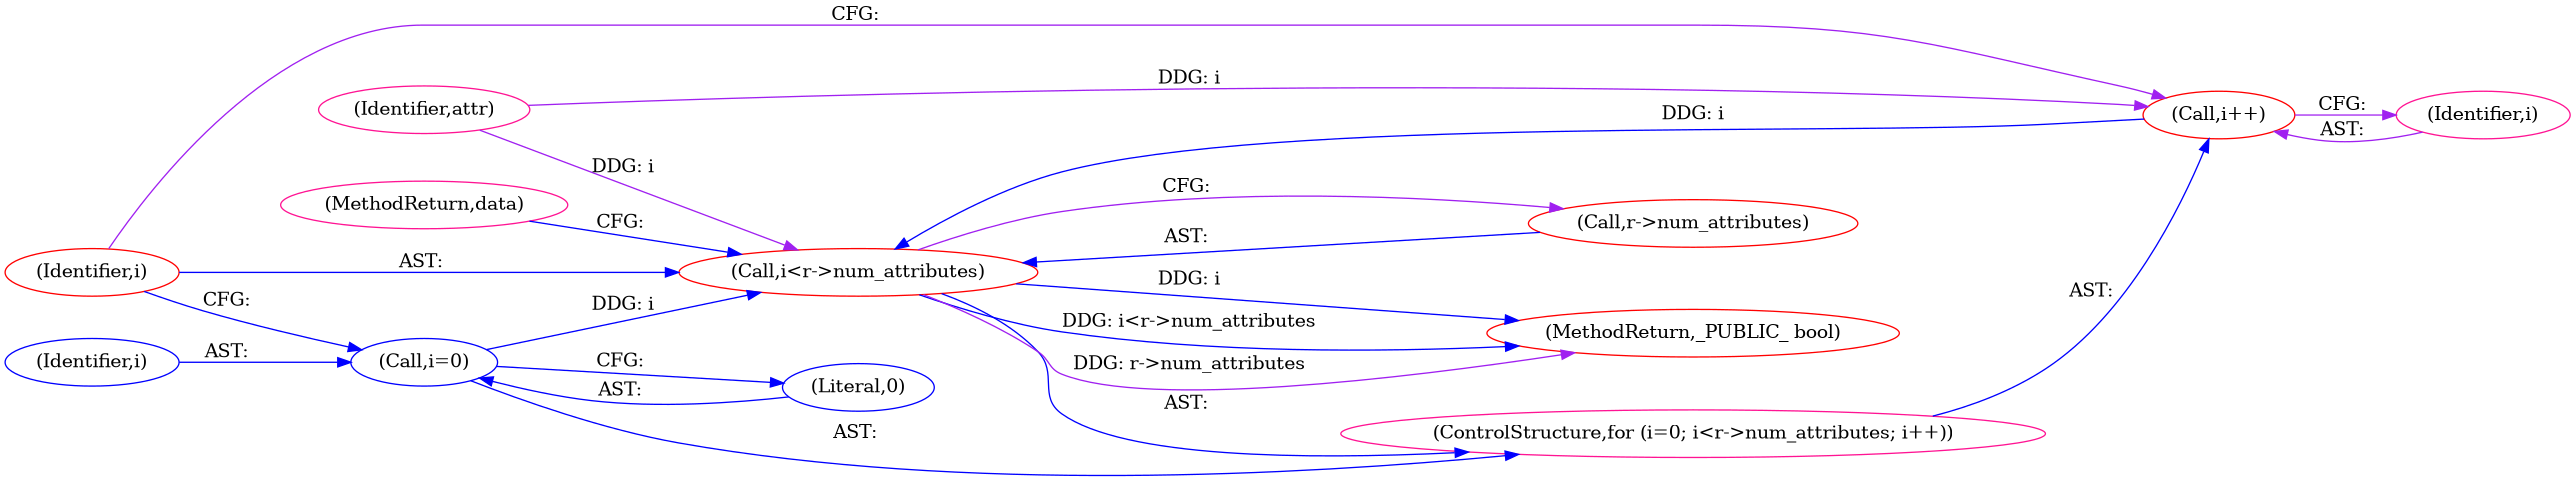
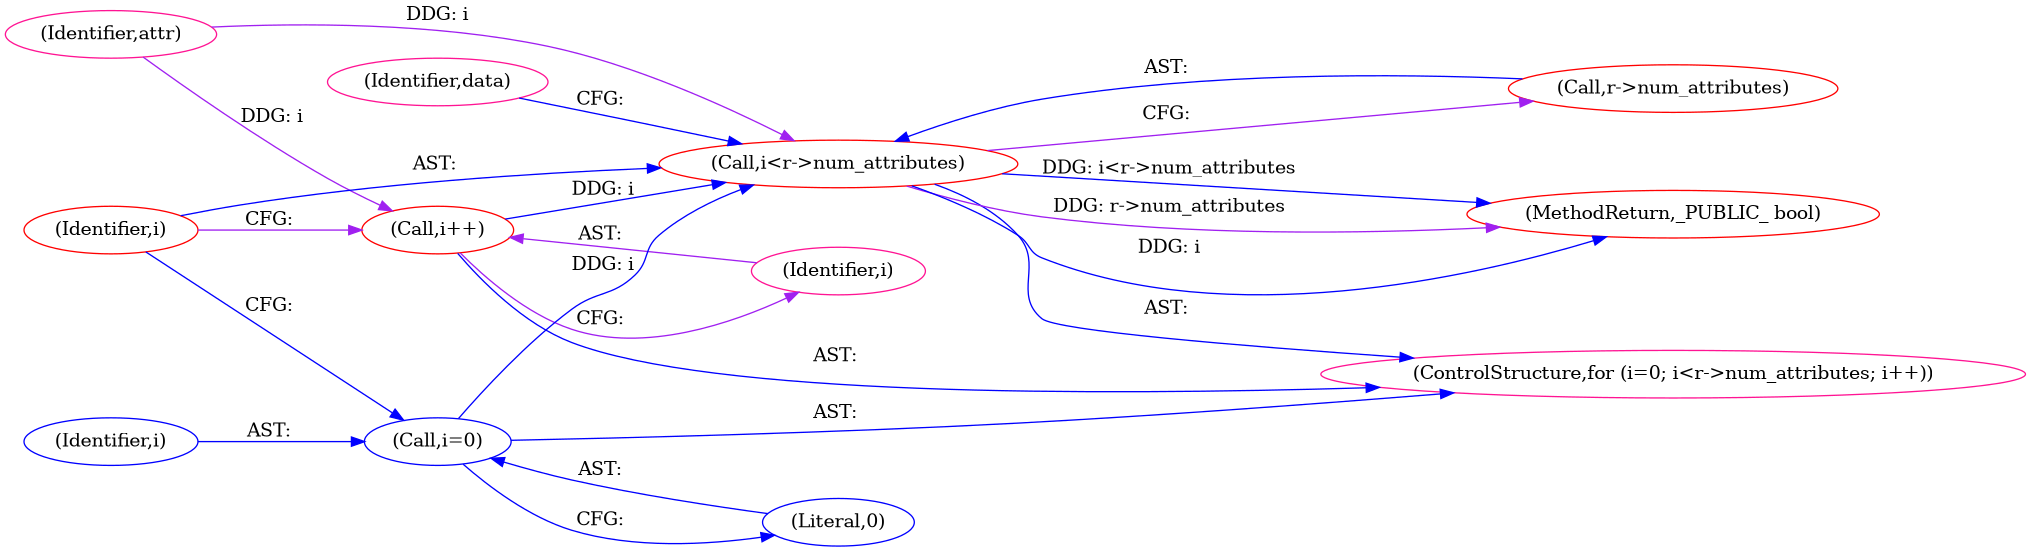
node "(MethodReturn,data)": label "(MethodReturn,data)" -> "(Identifier,data)"
edge "(ControlStructure,for (i=0; i<r->num_attributes; i++))" -> "(Call,i++)": reversed
